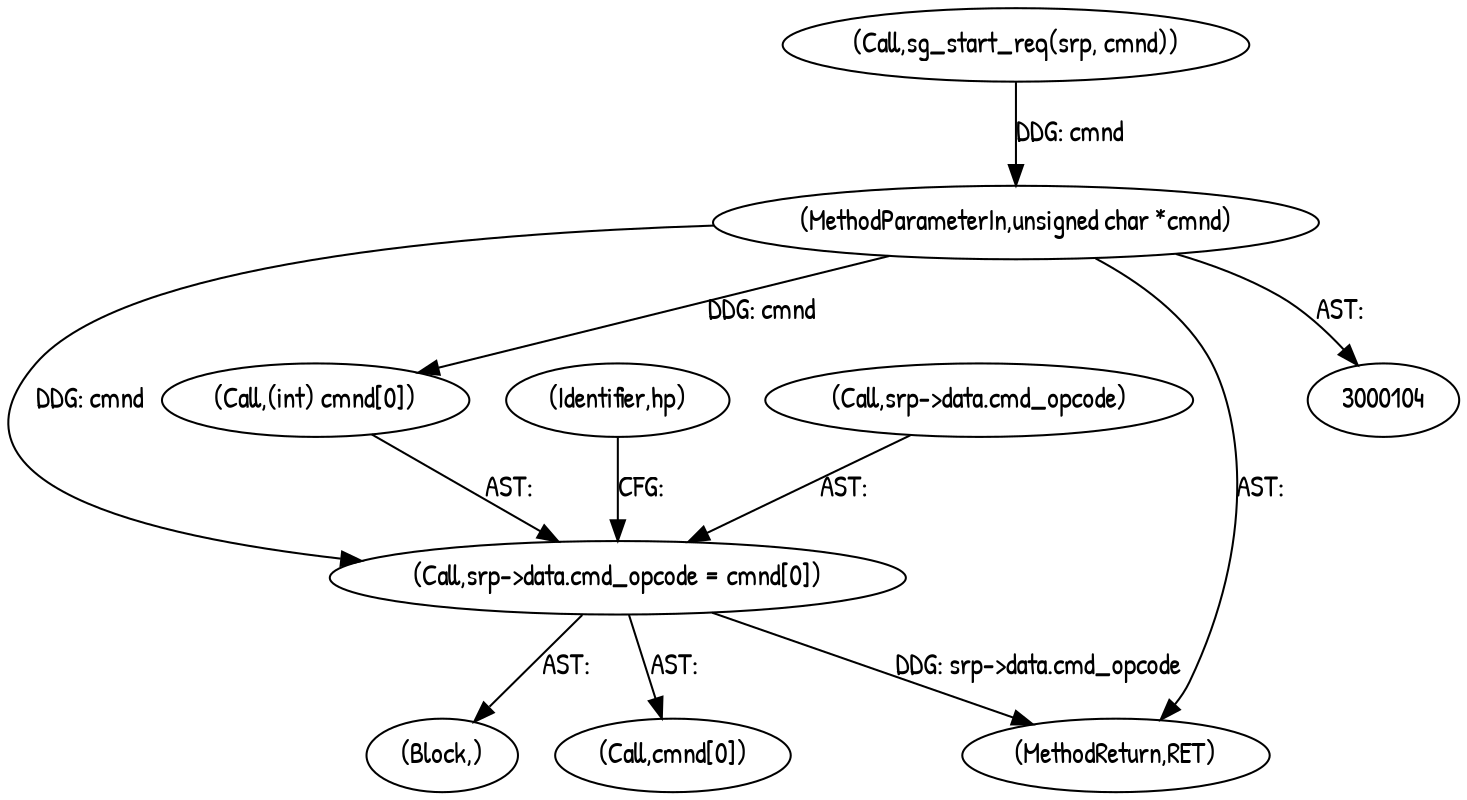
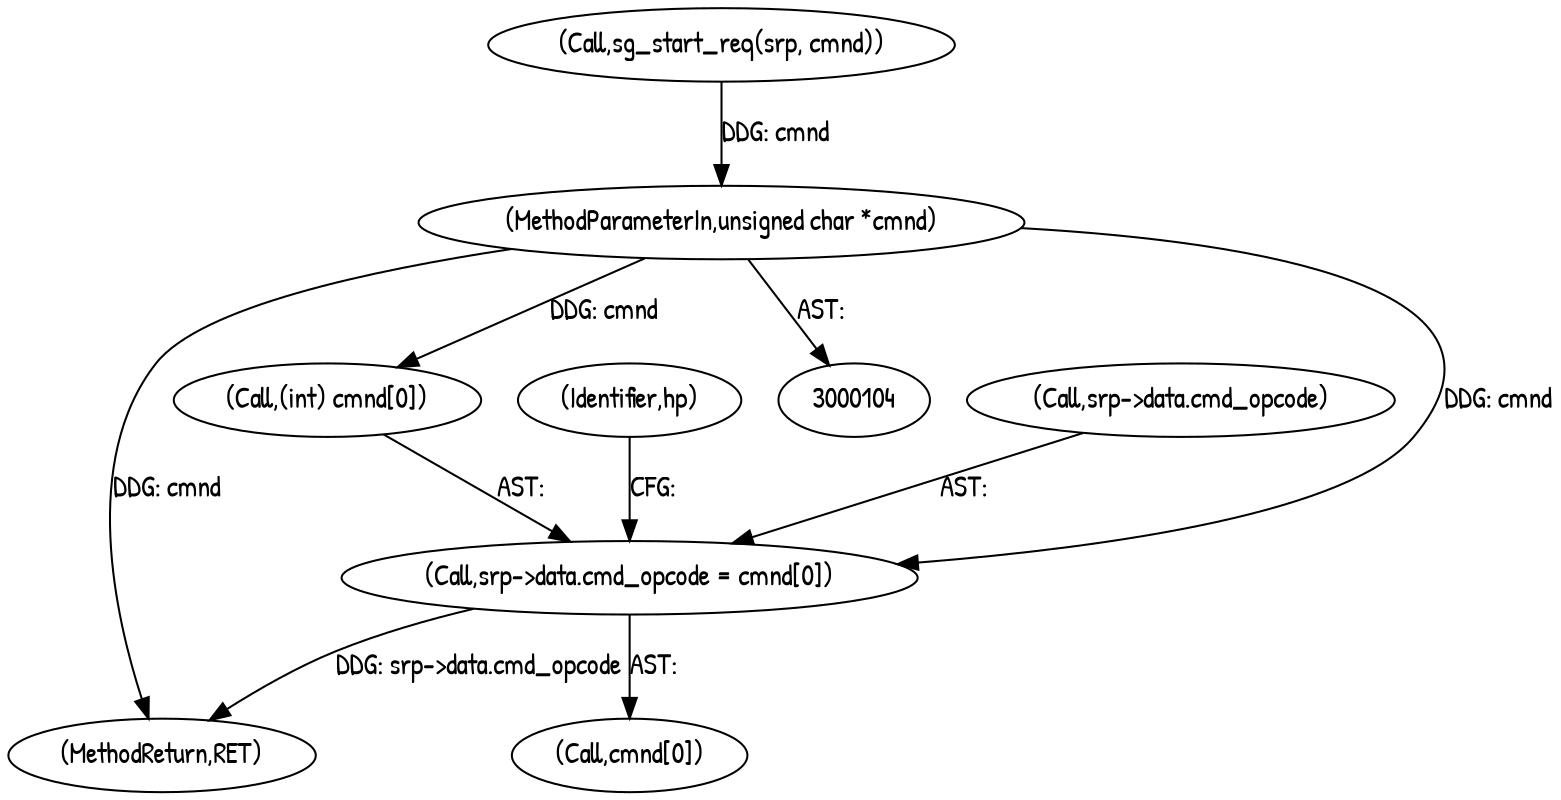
edge "(MethodParameterIn,unsigned char *cmnd)" -> "(MethodReturn,RET)": label "AST: " -> "DDG: cmnd"
node "(Block,)": removed
